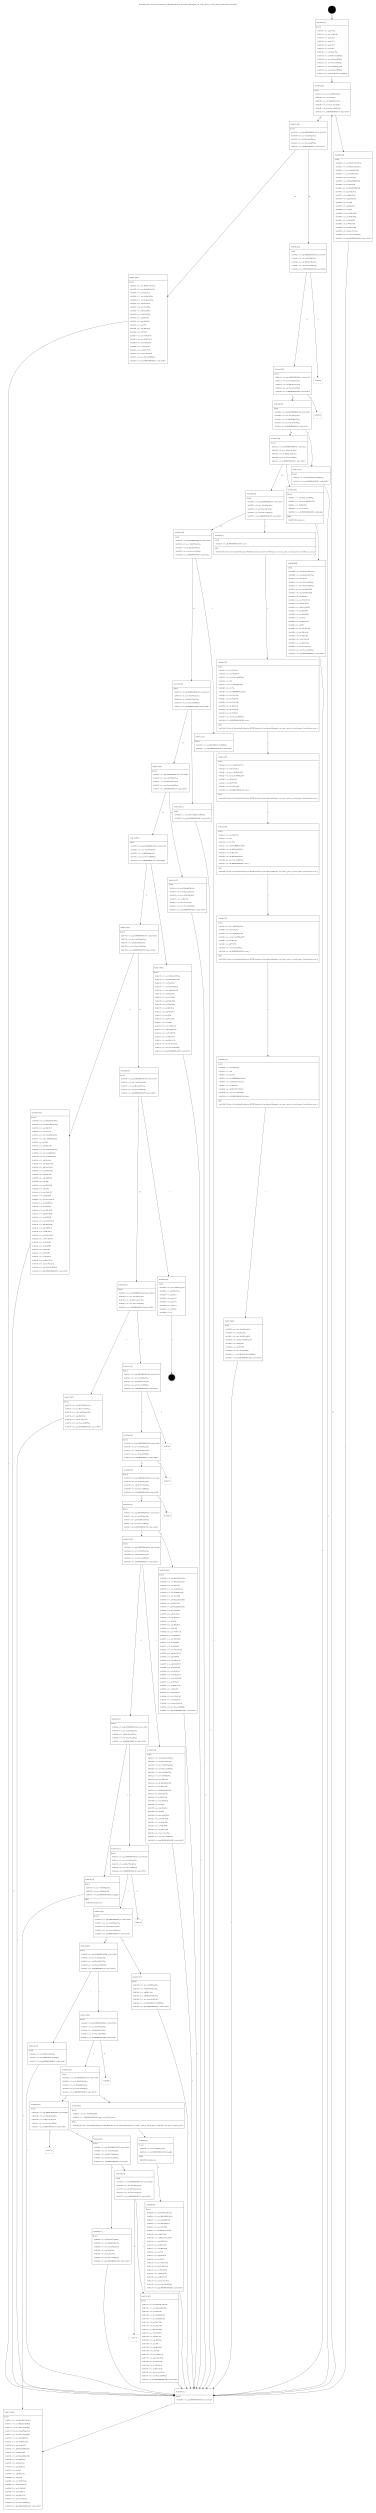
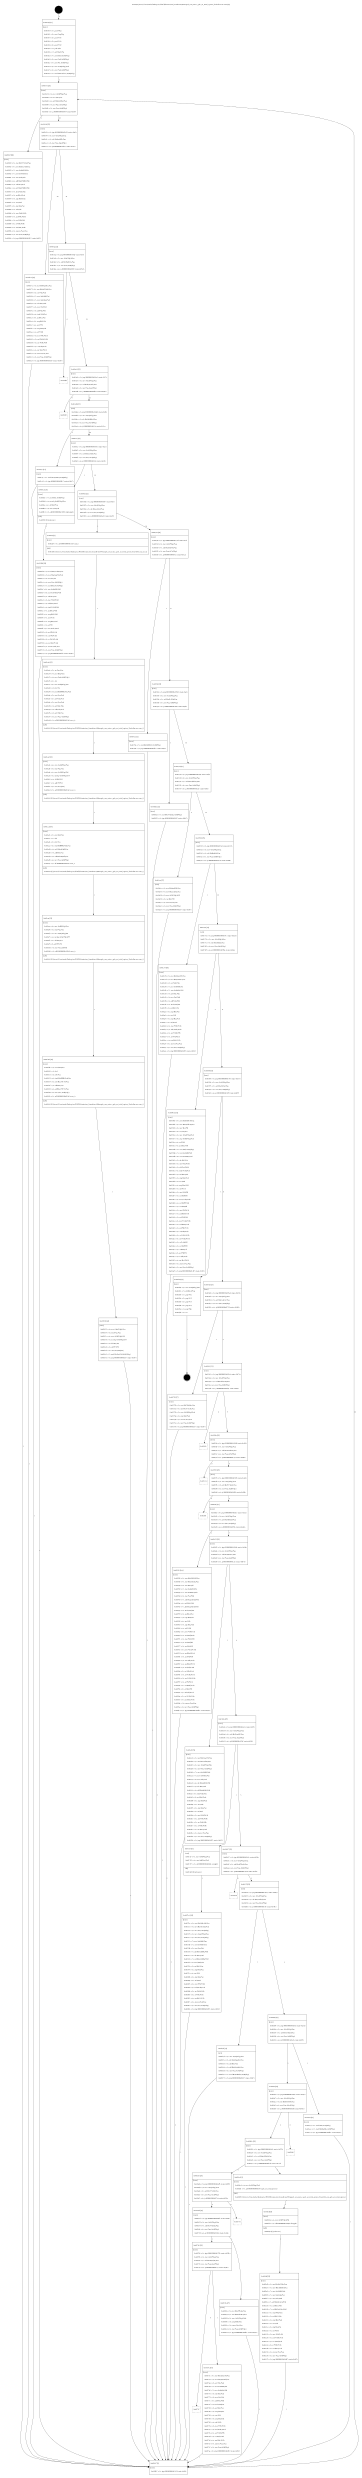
edge "0x401db7 [5]" -> "0x4017bc [102]": reversed
